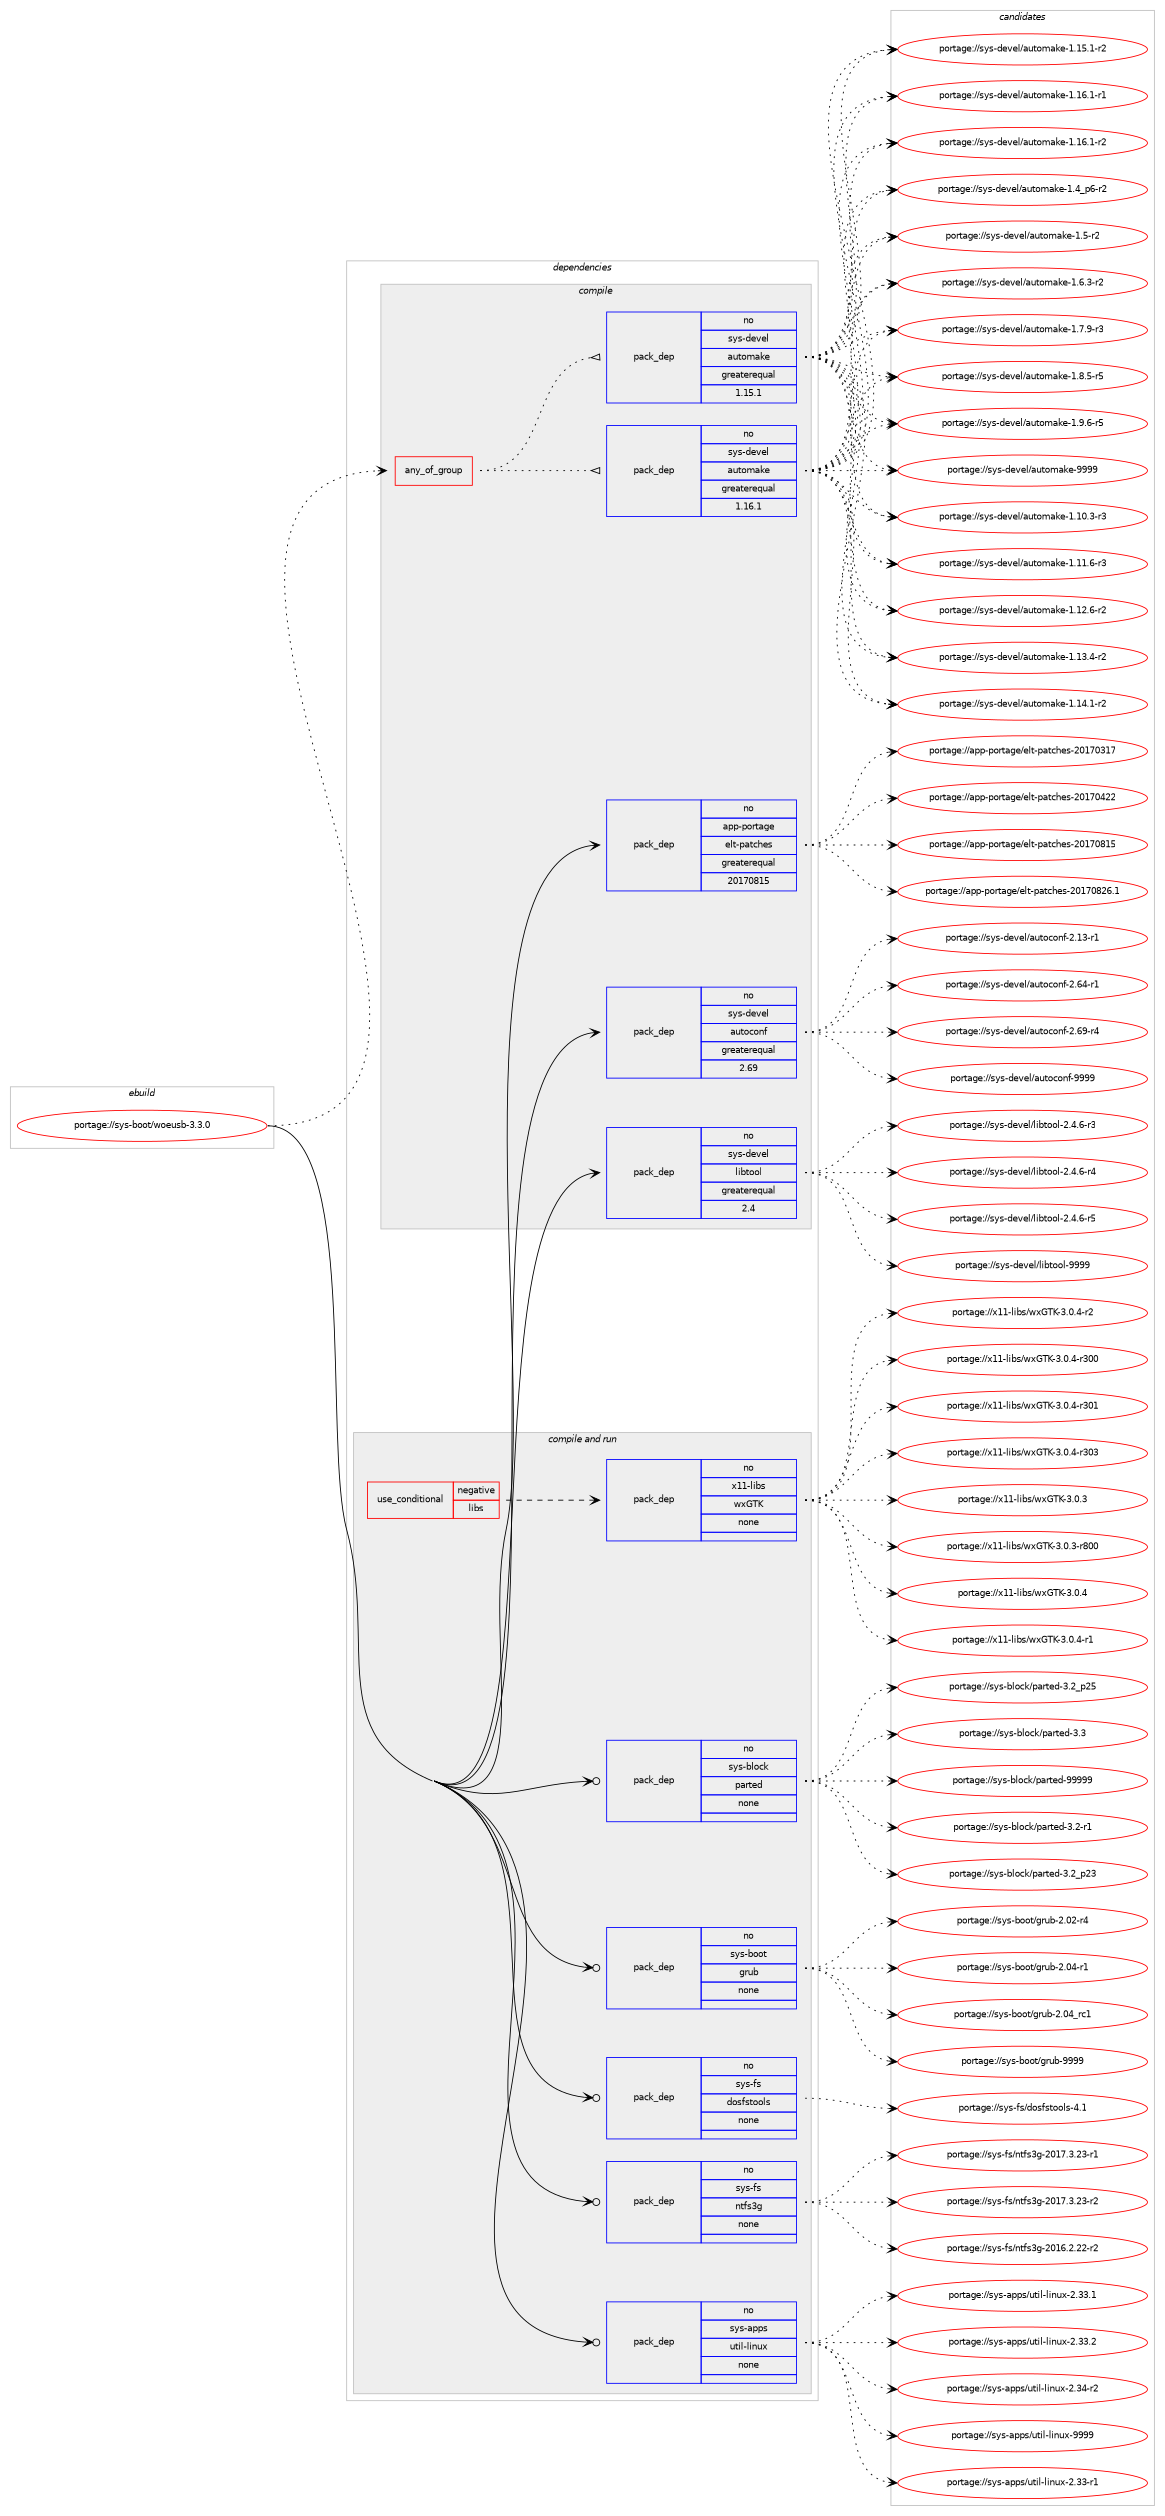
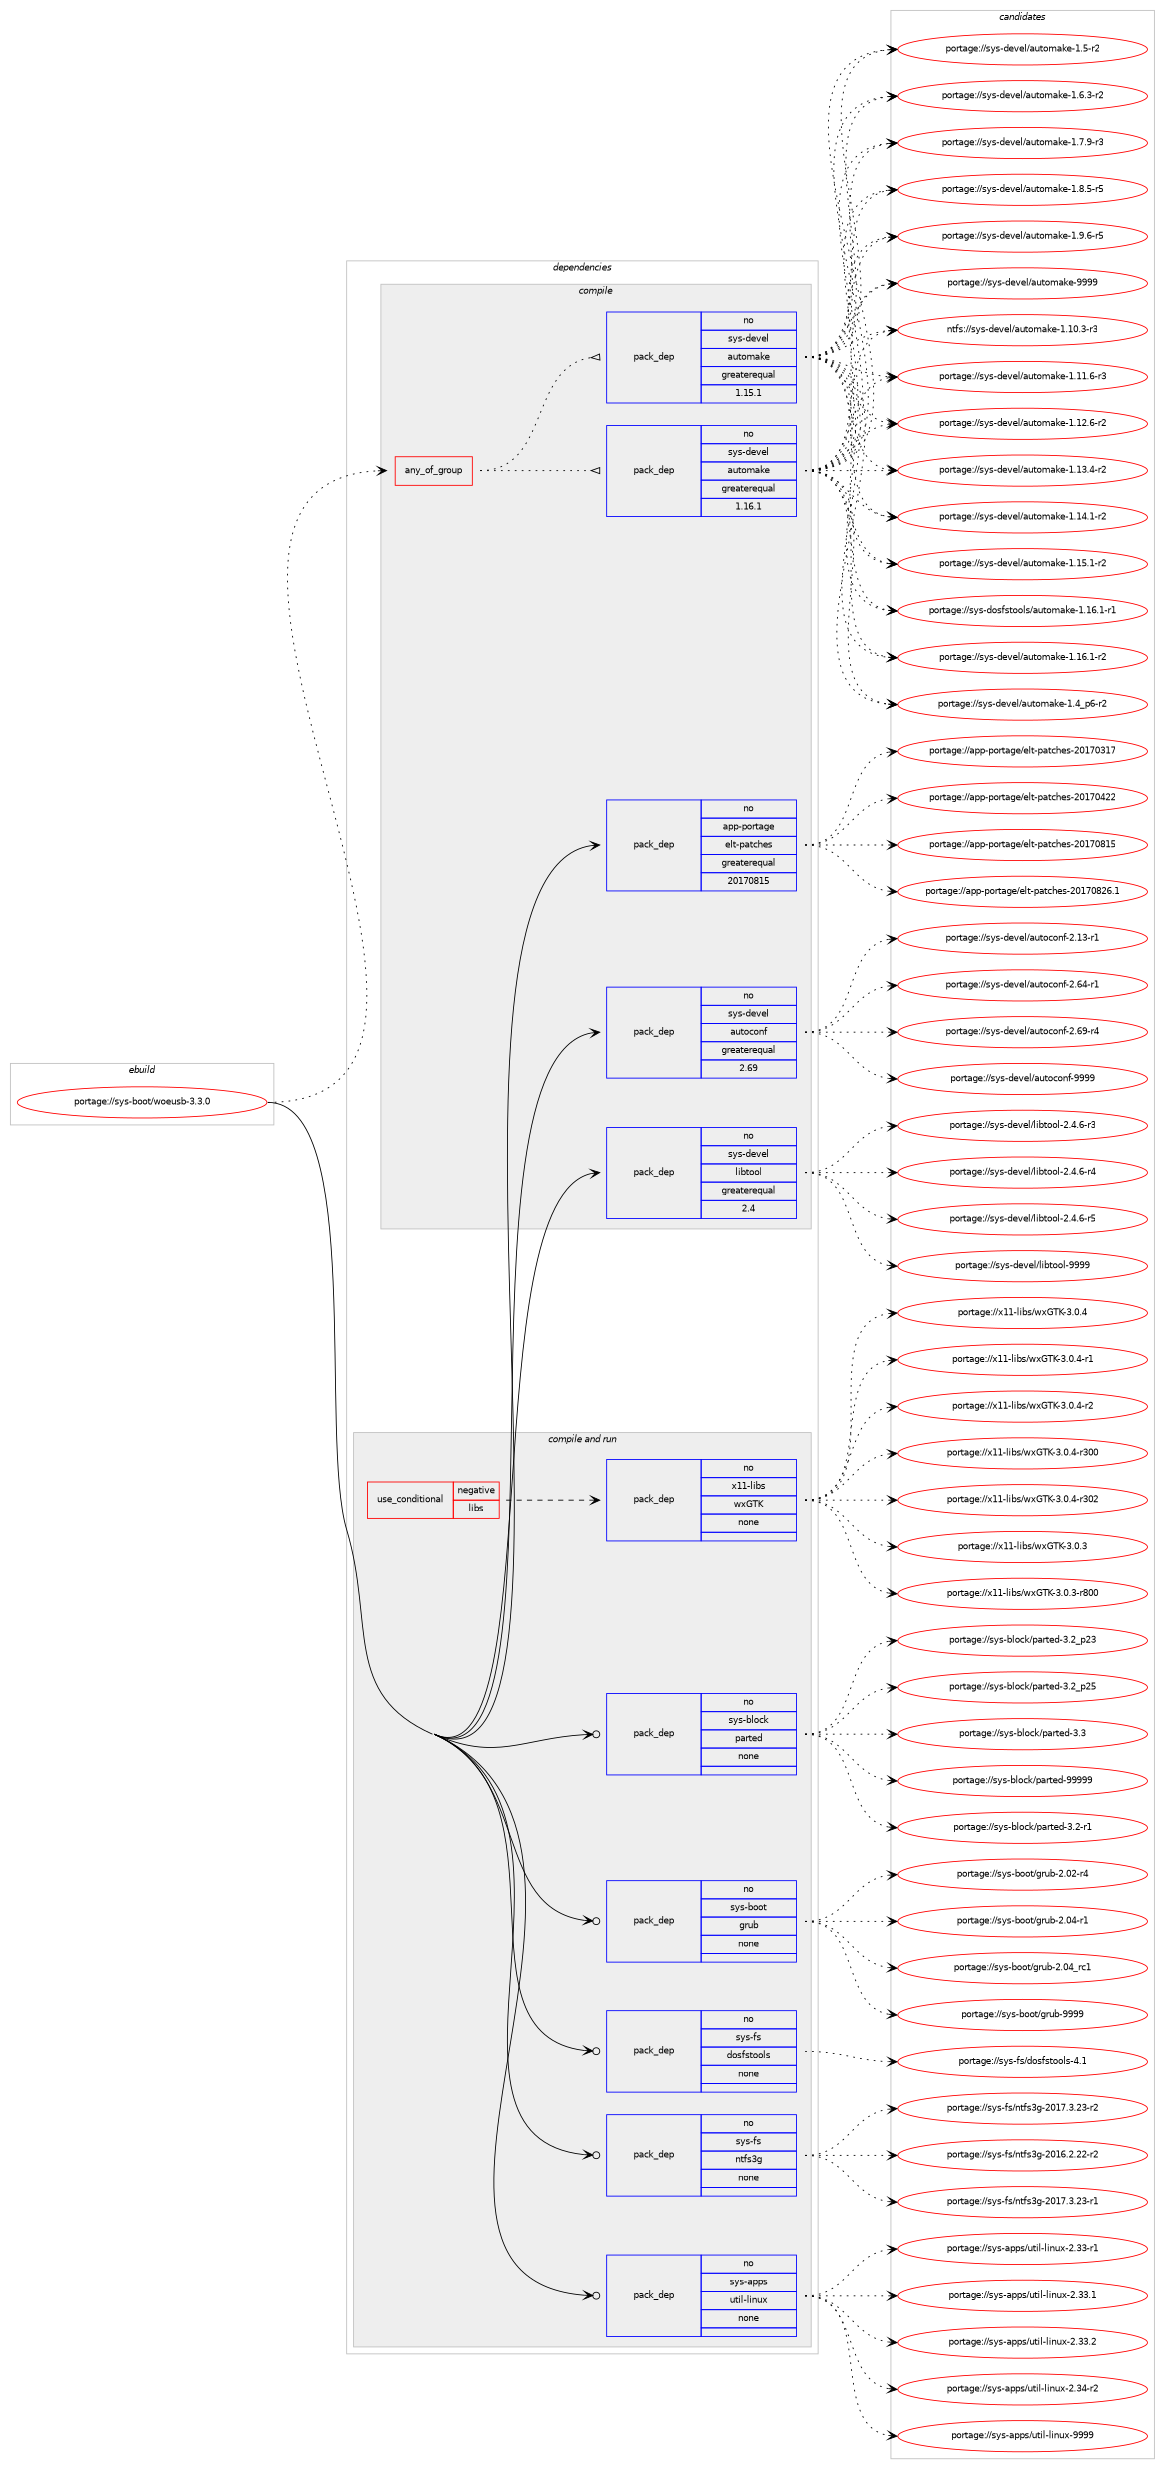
node "portage://sys-devel/automake-1.16.1-r1": label "portage://sys-devel/automake-1.16.1-r1" -> "portage://sys-dosfstools/automake-1.16.1-r1"
node "portage://sys-devel/automake-1.10.3-r3": label "portage://sys-devel/automake-1.10.3-r3" -> "ntfs://sys-devel/automake-1.10.3-r3"
node "portage://x11-libs/wxGTK-3.0.4-r301": removed
node "portage://x11-libs/wxGTK-3.0.4-r303": label "portage://x11-libs/wxGTK-3.0.4-r303" -> "portage://x11-libs/wxGTK-3.0.4-r302"
